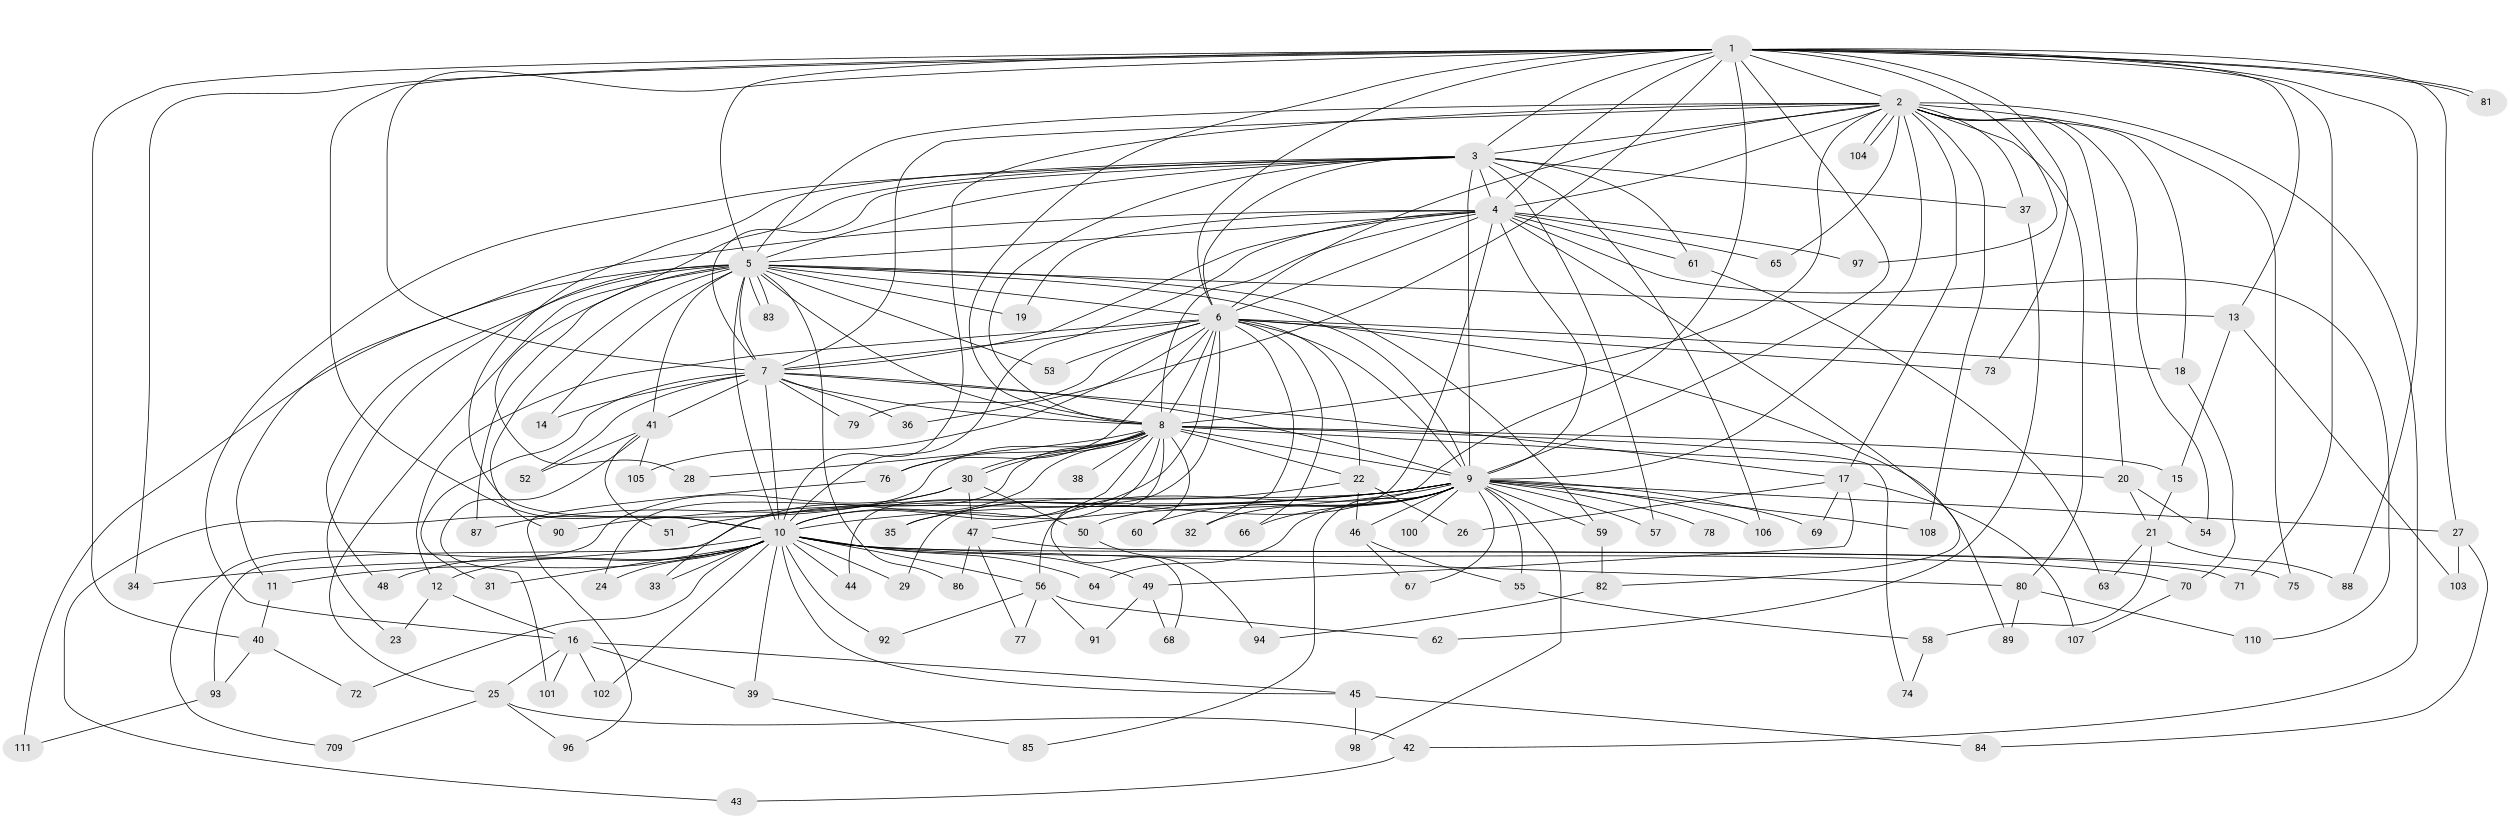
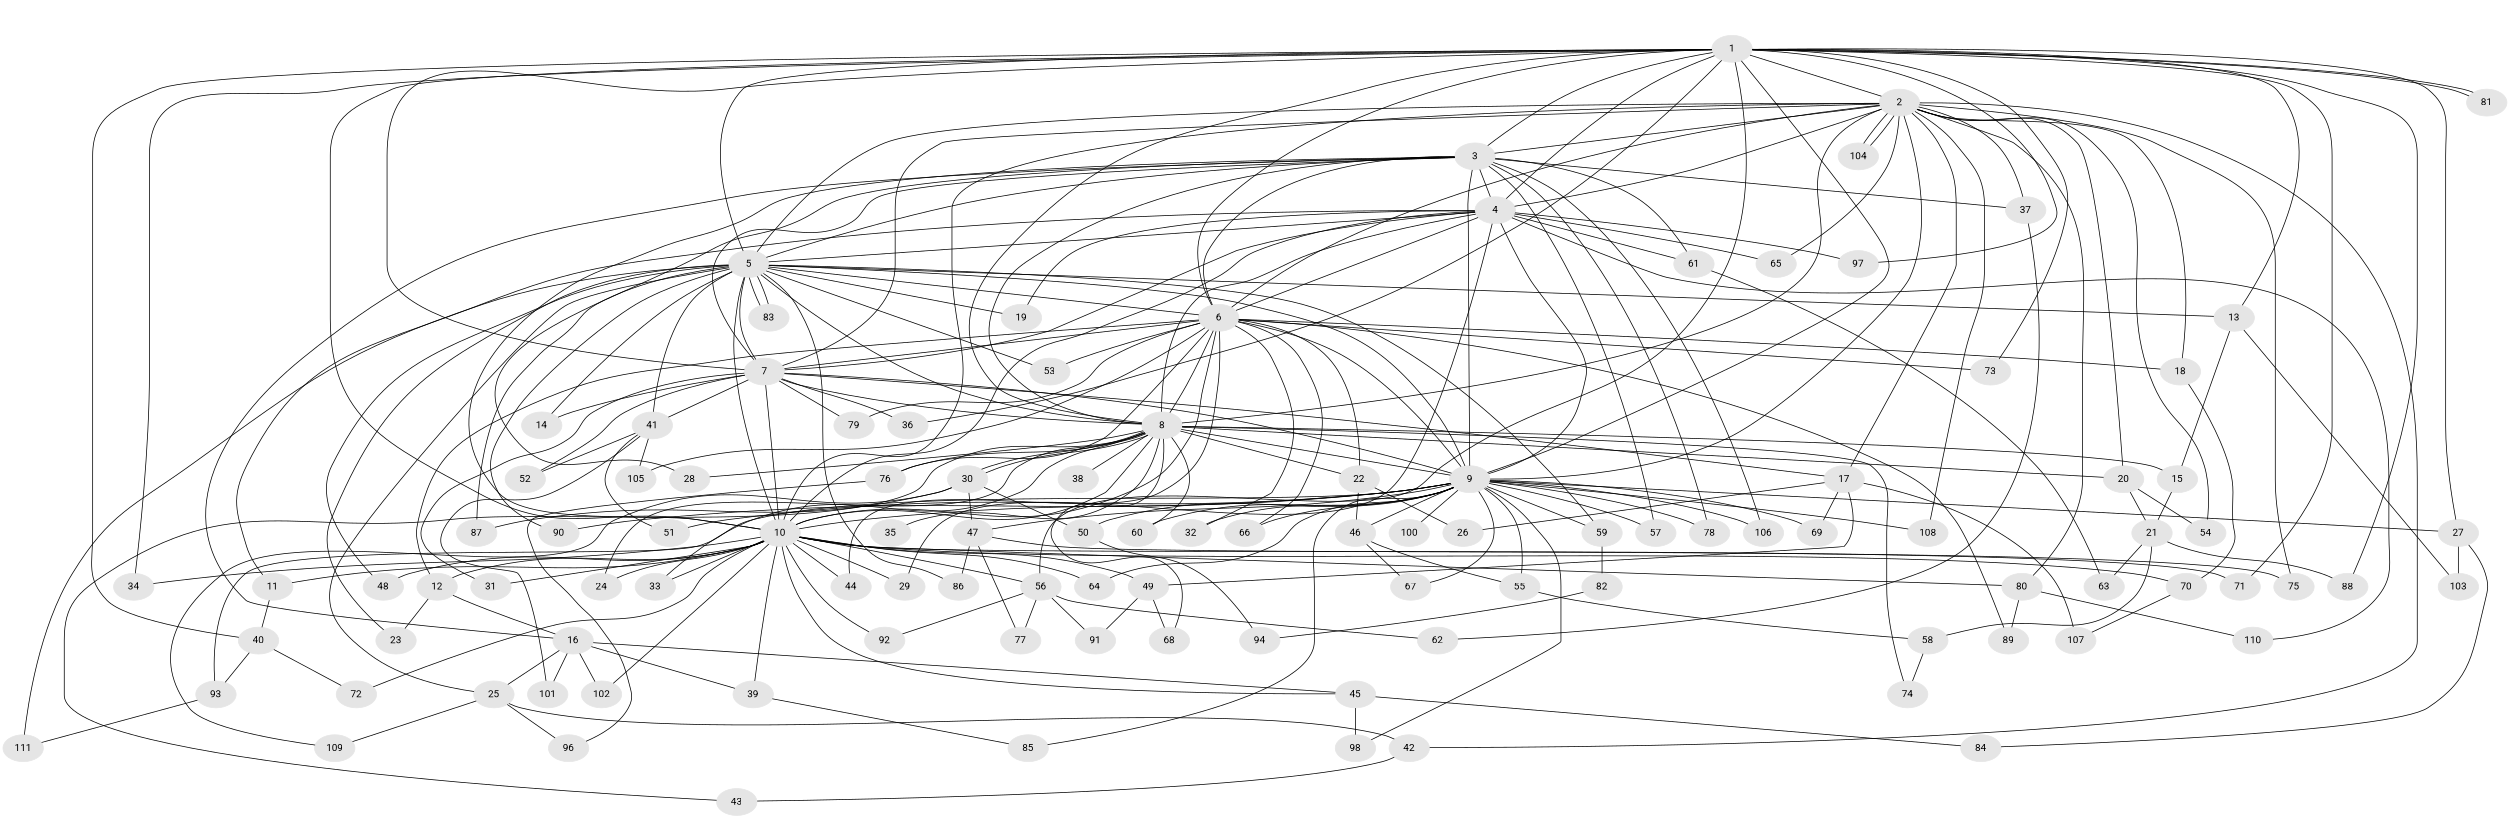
edge "3" -- "78": added
edge "4" -- "82": removed
edge "22" -- "35": removed
node "709": label "709" -> "109"
